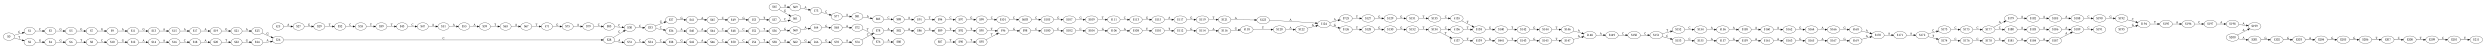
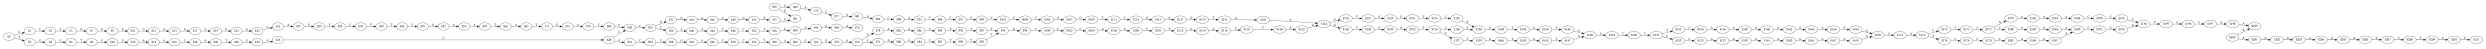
edge "S191" -> "S193": added, label "G"
edge "S72" -> "S76": now "S74" -> "S76"
edge "S23" -> "S26": now "S23" -> "S25"
node "S84": added
